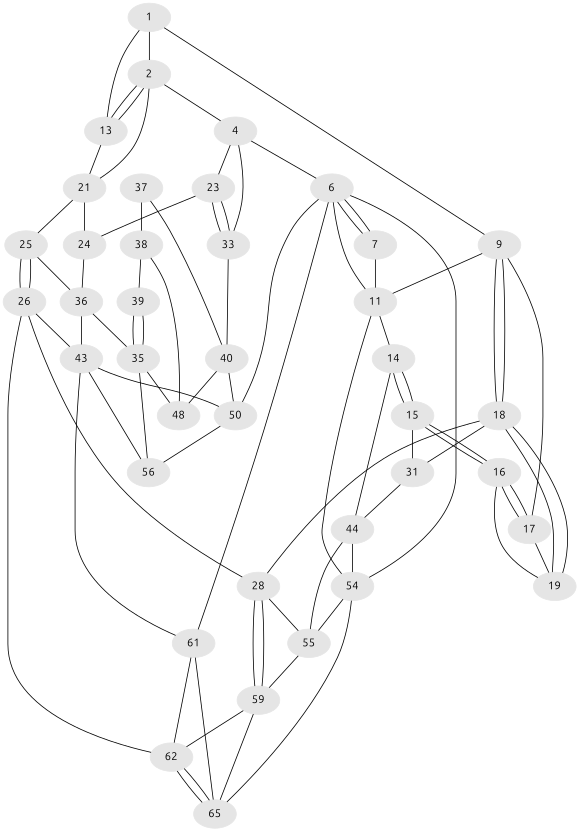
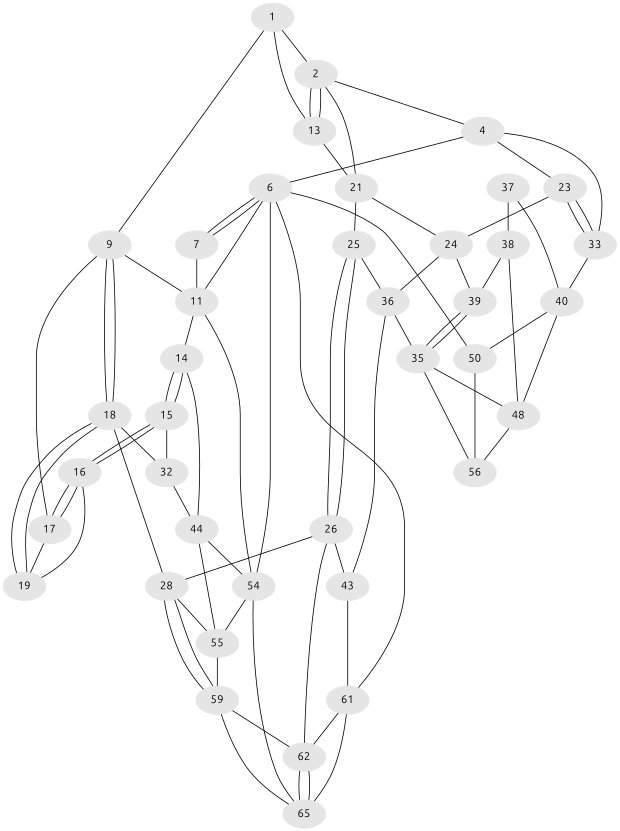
edge "24" -- "39": added
edge "43" -- "50": removed
edge "43" -- "56": now "48" -- "56"
node "31": label "31" -> "32"
